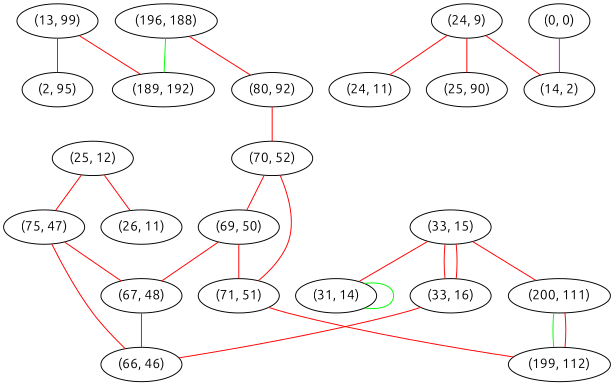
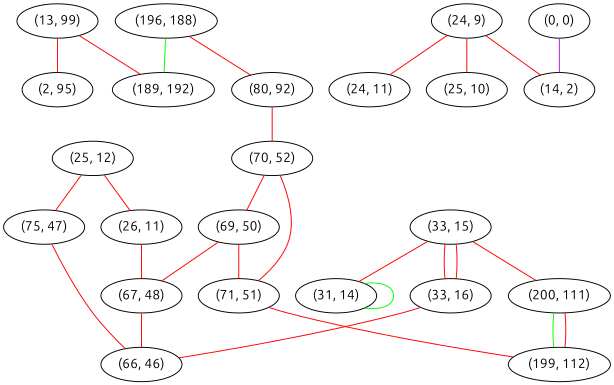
node "(25, 90)": label "(25, 90)" -> "(25, 10)"
edge "(75, 47)" -- "(67, 48)": now "(26, 11)" -- "(67, 48)"
